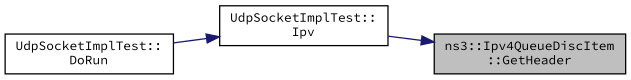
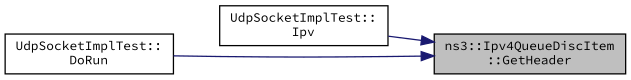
edge "UdpSocketImplTest:: DoRun" -> "UdpSocketImplTest:: Ipv": now "UdpSocketImplTest:: DoRun" -> "ns3::Ipv4QueueDiscItem ::GetHeader"
